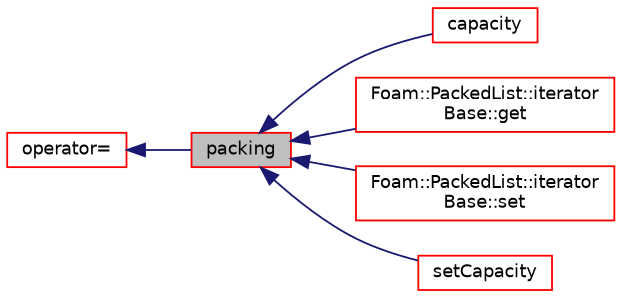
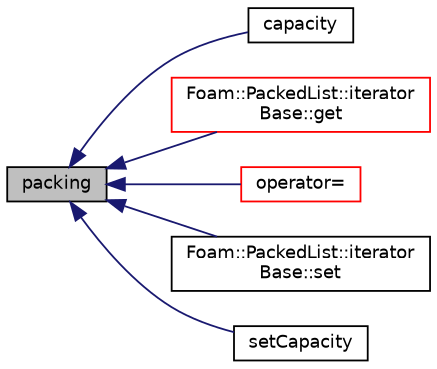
node "capacity": color red -> black
edge "packing" -> "operator=": reversed
node "packing": color red -> black
node "Foam::PackedList::iterator Base::set": color red -> black
node "setCapacity": color red -> black
